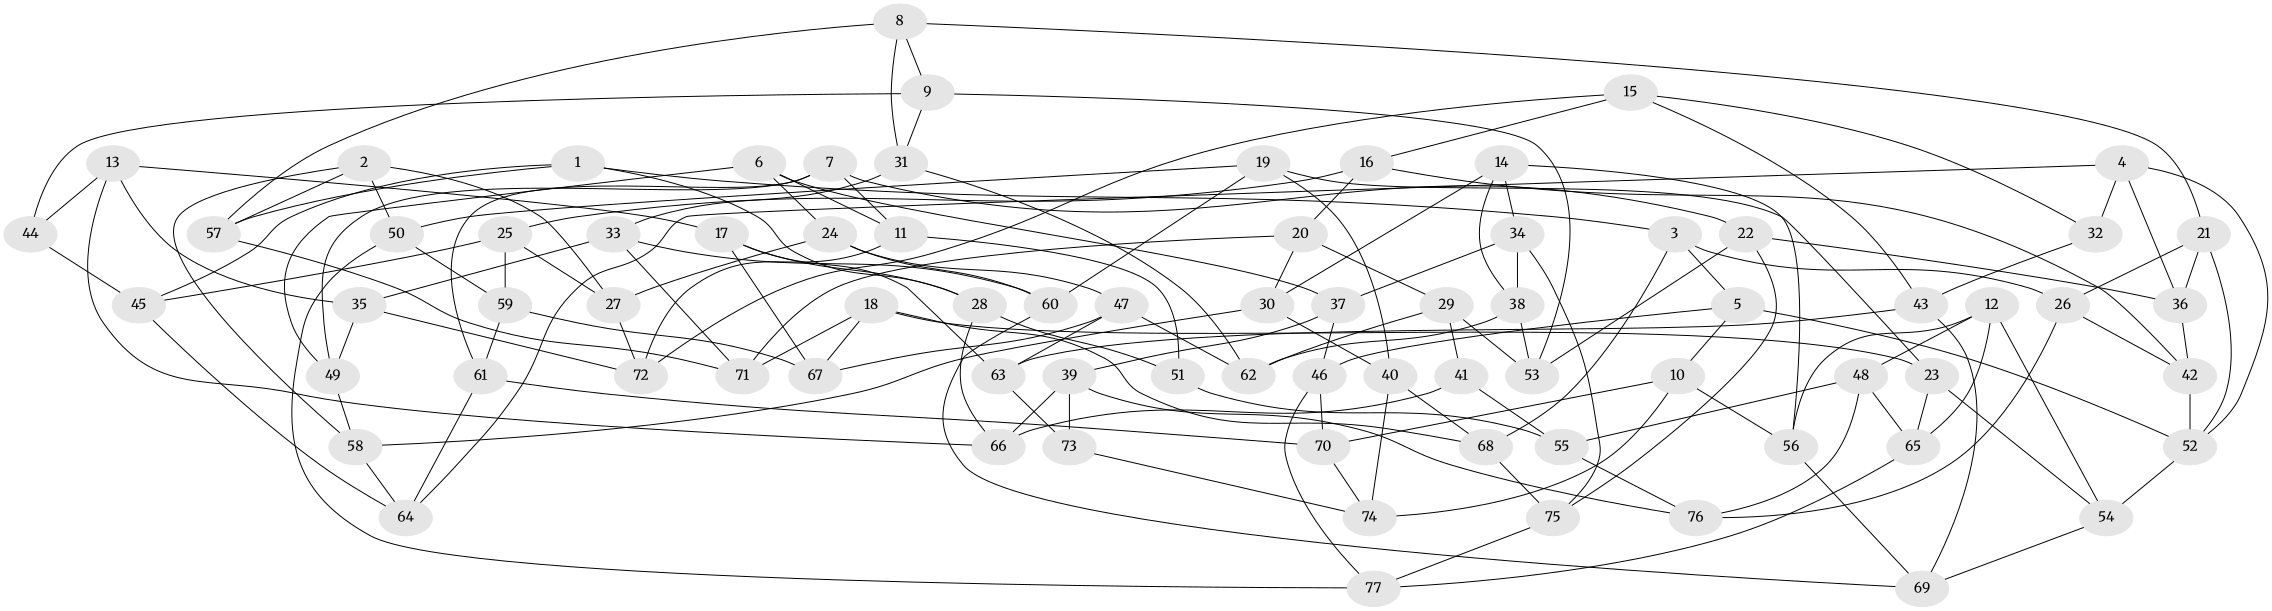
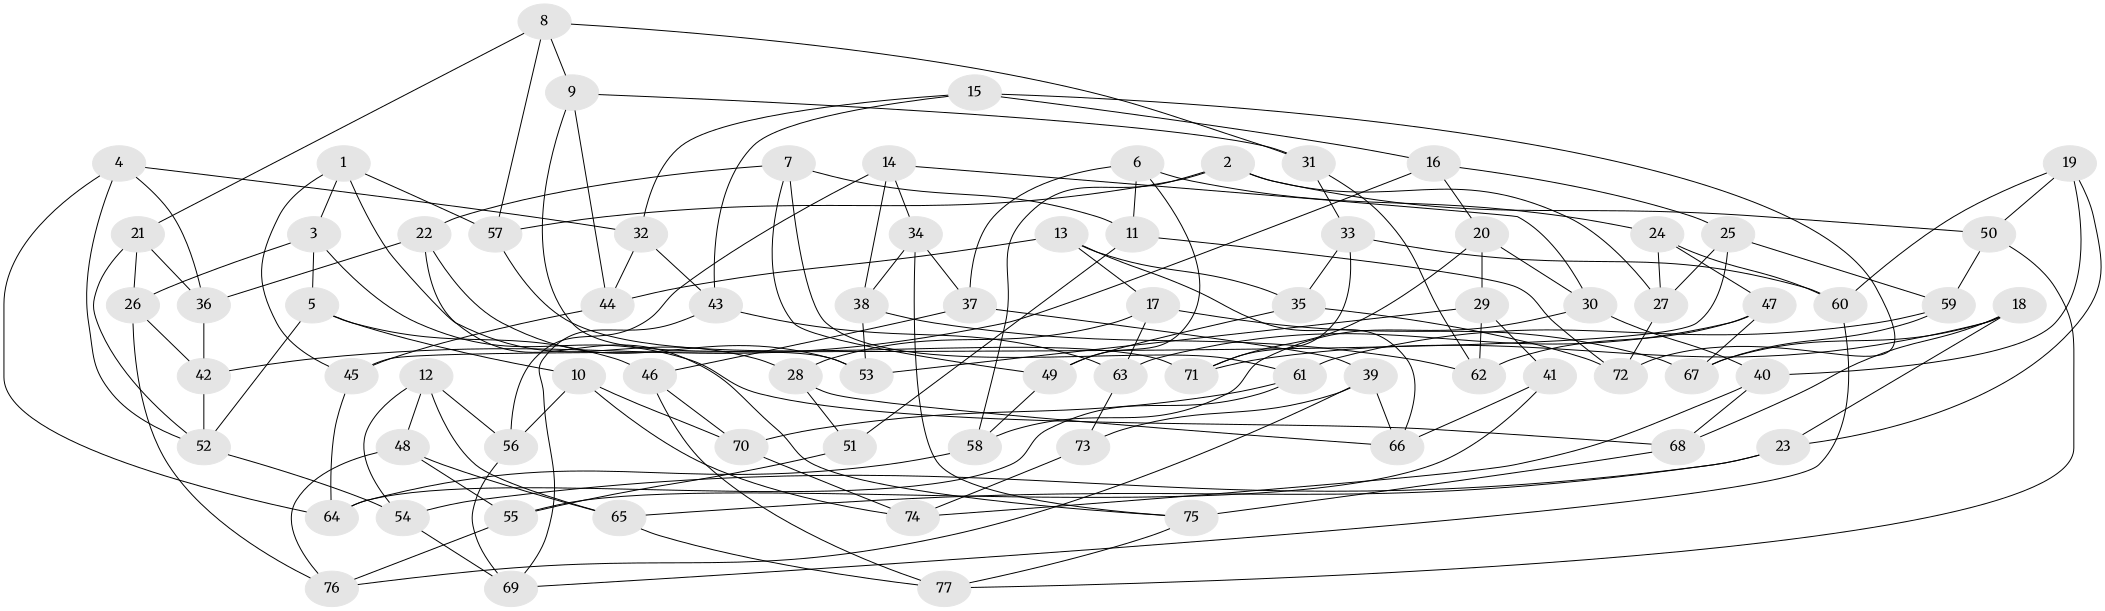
edge "32" -- "44": added
